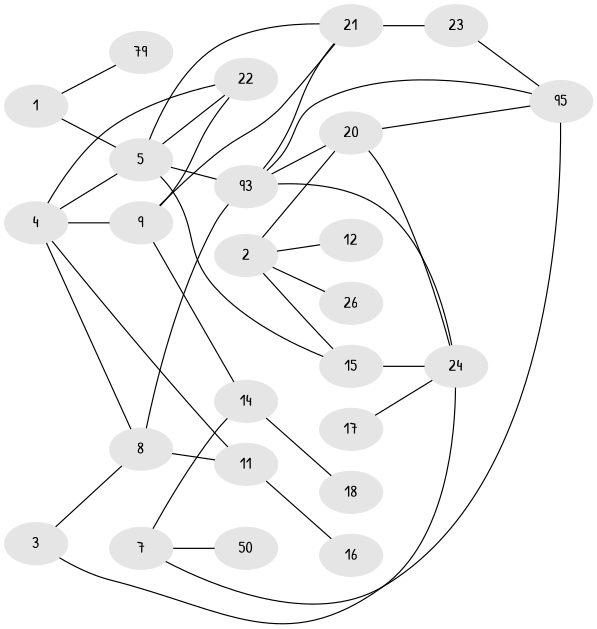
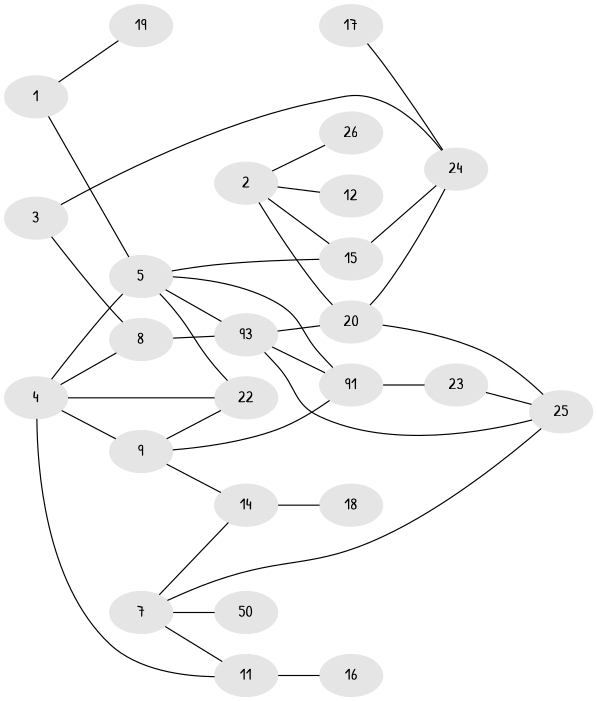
node "21": label "21" -> "91"
node "79": label "79" -> "19"
node "95": label "95" -> "25"
edge "93" -- "24": removed
edge "8" -- "11": now "7" -- "11"
